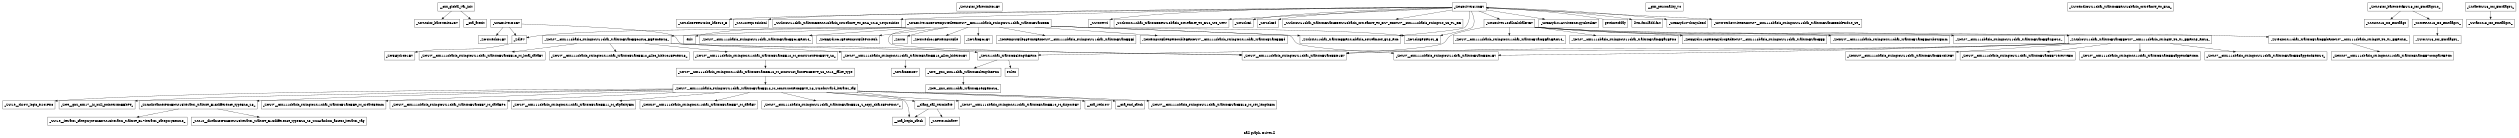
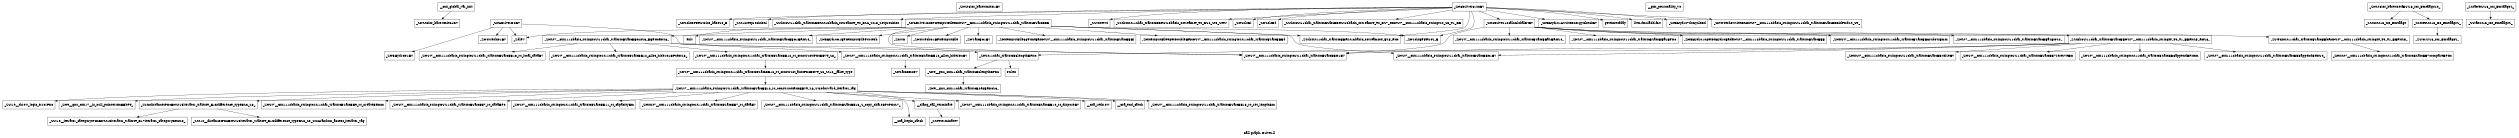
node "_ZSt4endlIcSt11char_traitsIcEERSt13basic_ostreamIT_T0_ES6_": removed
edge "gettimeofday" -> "_ZN6Driver3runEv": reversed
node "__cxa_atexit": removed
edge "_ZdlPv" -> "_ZN5HydroD1Ev": now "_ZN6DriverD2Ev" -> "_ZN5HydroD1Ev"
edge "__clang_call_terminate" -> "__cxa_begin_catch": removed
